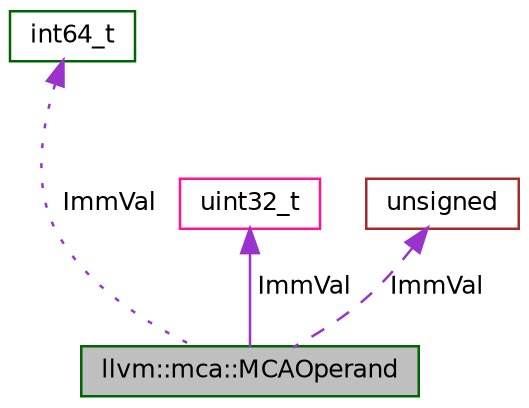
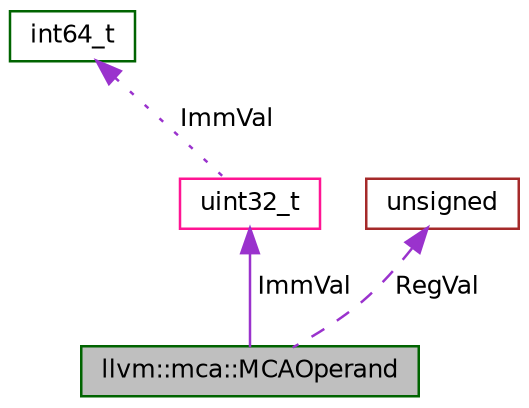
edge "llvm::mca::MCAOperand" -> "int64_t": now "uint32_t" -> "int64_t"
edge "llvm::mca::MCAOperand" -> "unsigned": label " ImmVal" -> " RegVal"
